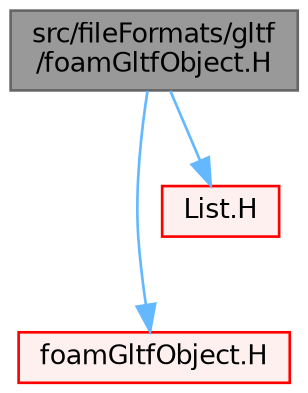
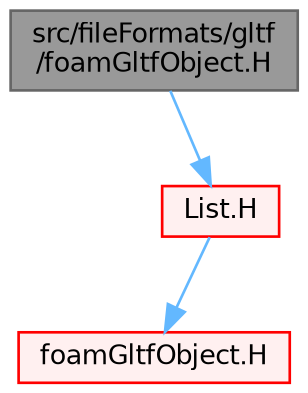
edge "src/fileFormats/gltf /foamGltfObject.H" -> "foamGltfObject.H": now "List.H" -> "foamGltfObject.H"
